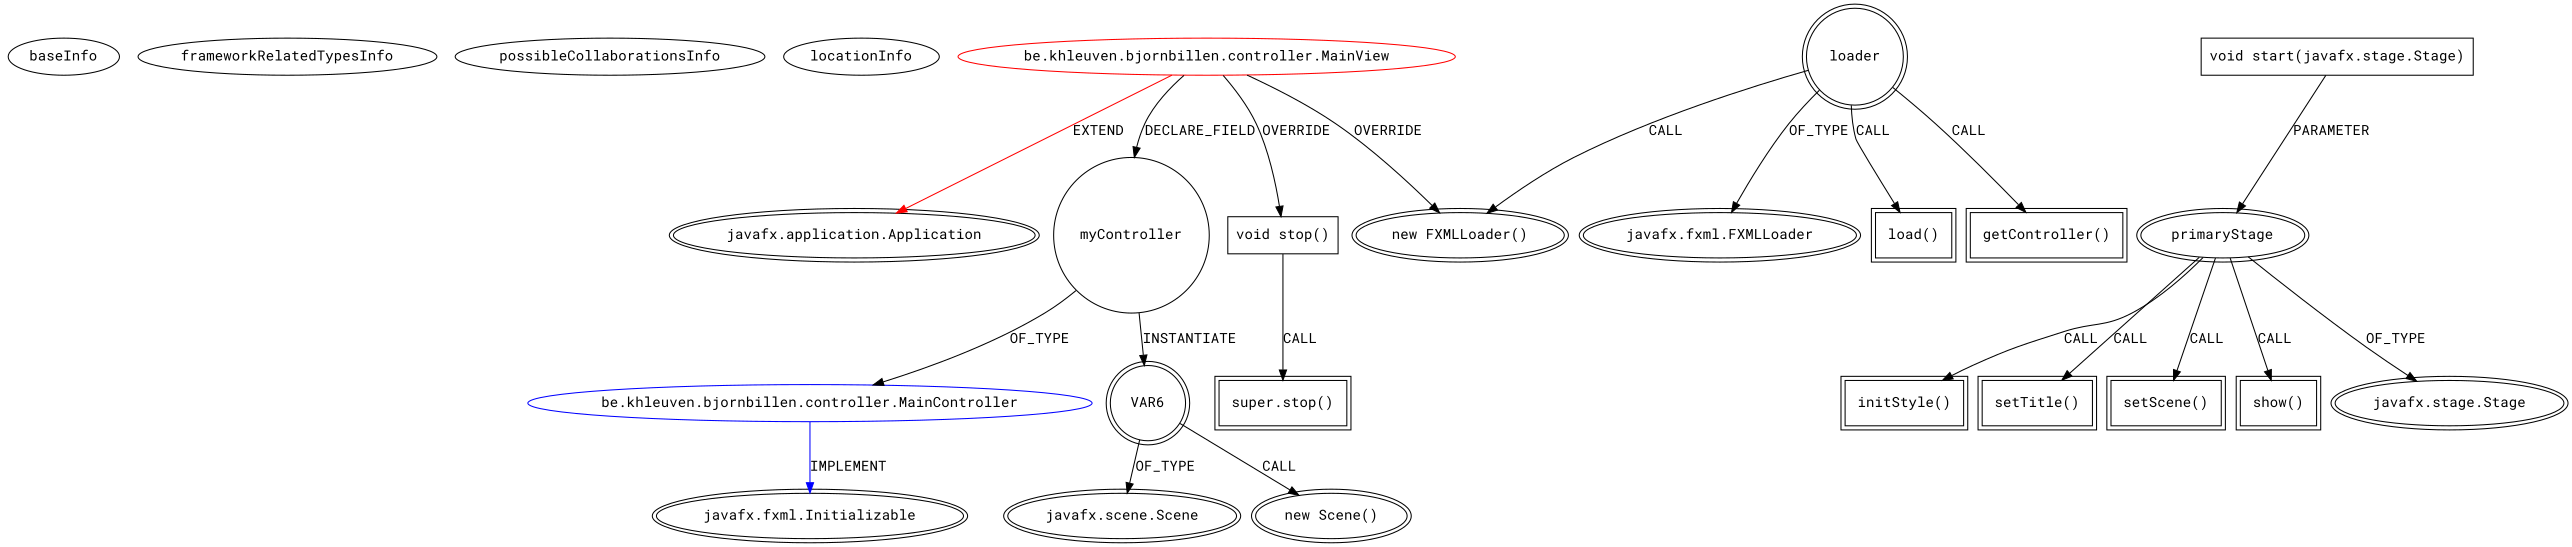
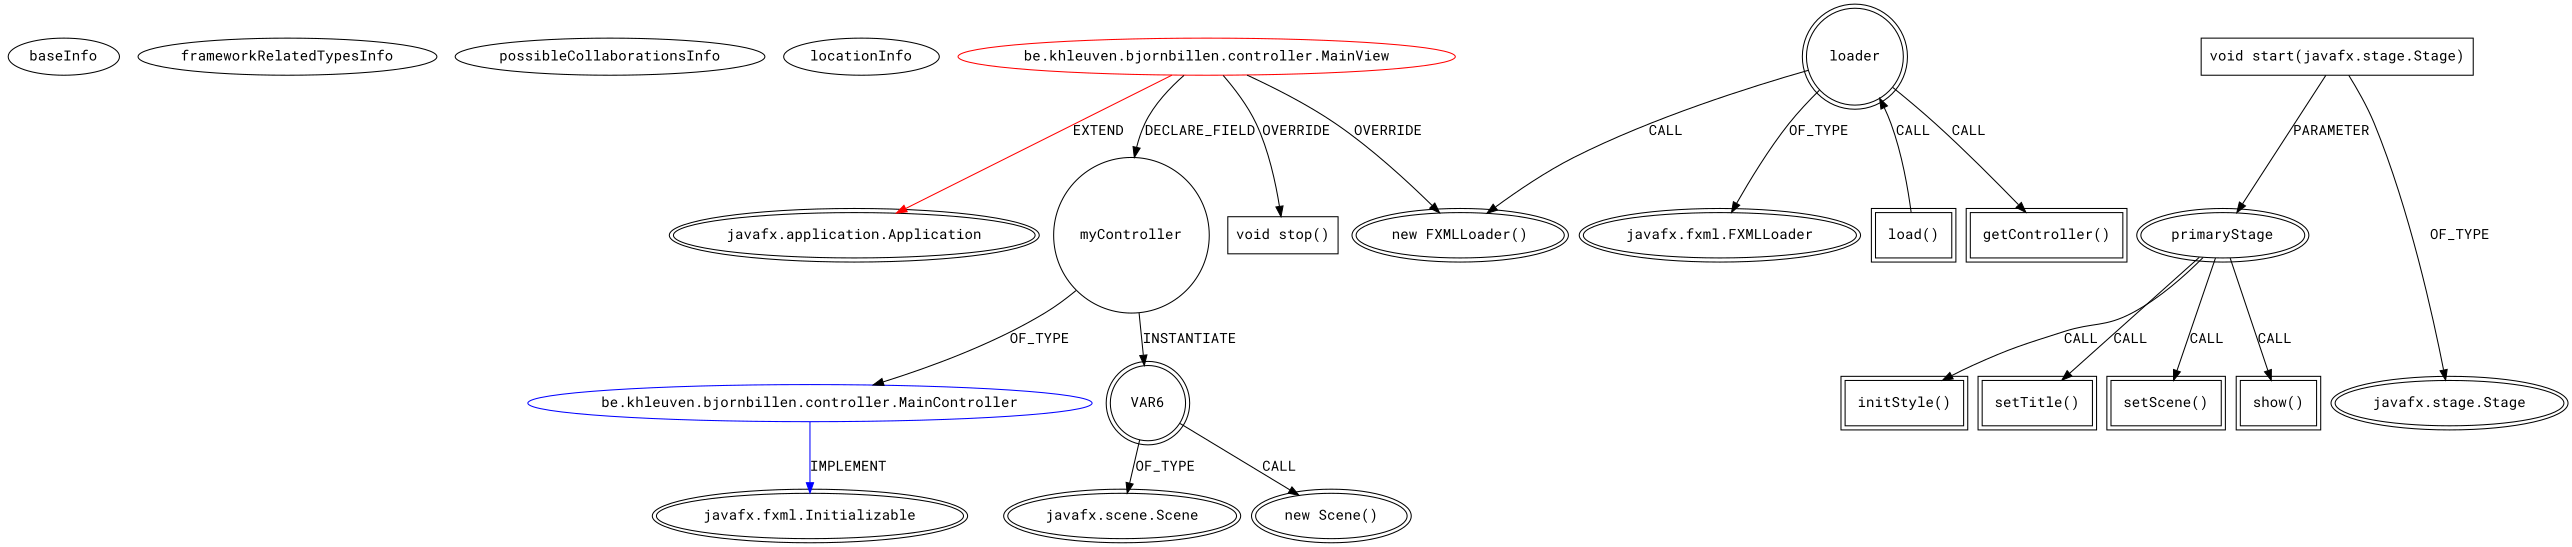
edge "loader" -> "load()": reversed
edge "primaryStage" -> "javafx.stage.Stage": now "void start(javafx.stage.Stage)" -> "javafx.stage.Stage"
node "super.stop()": removed
